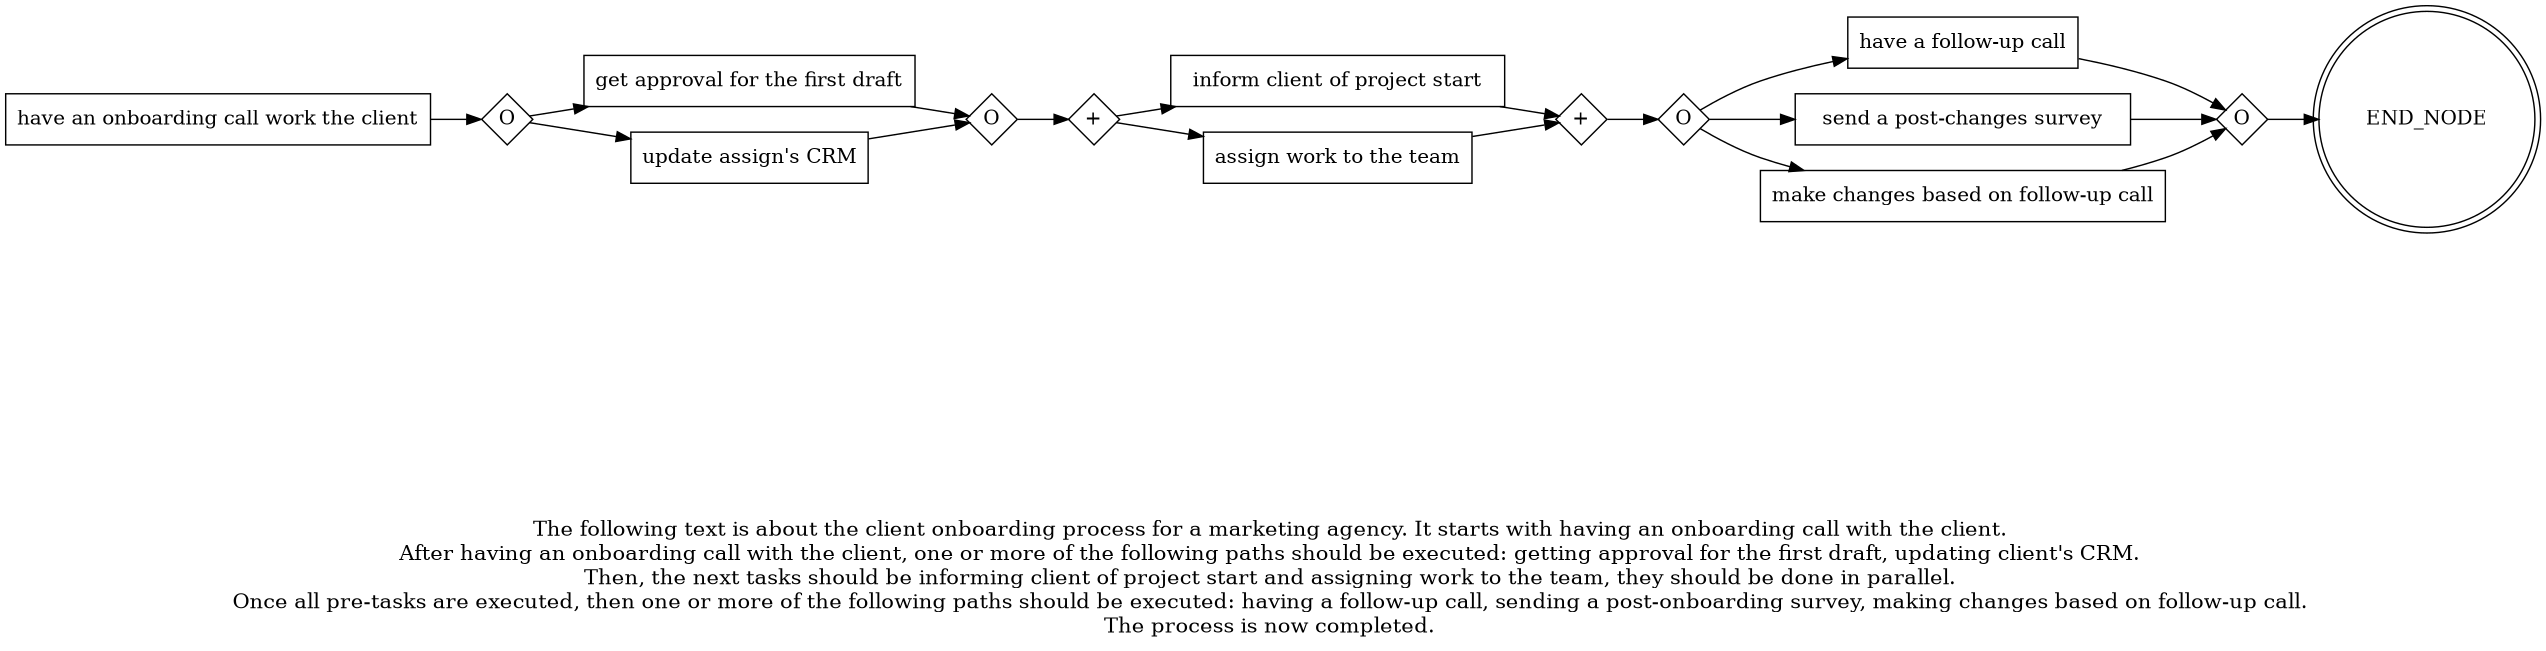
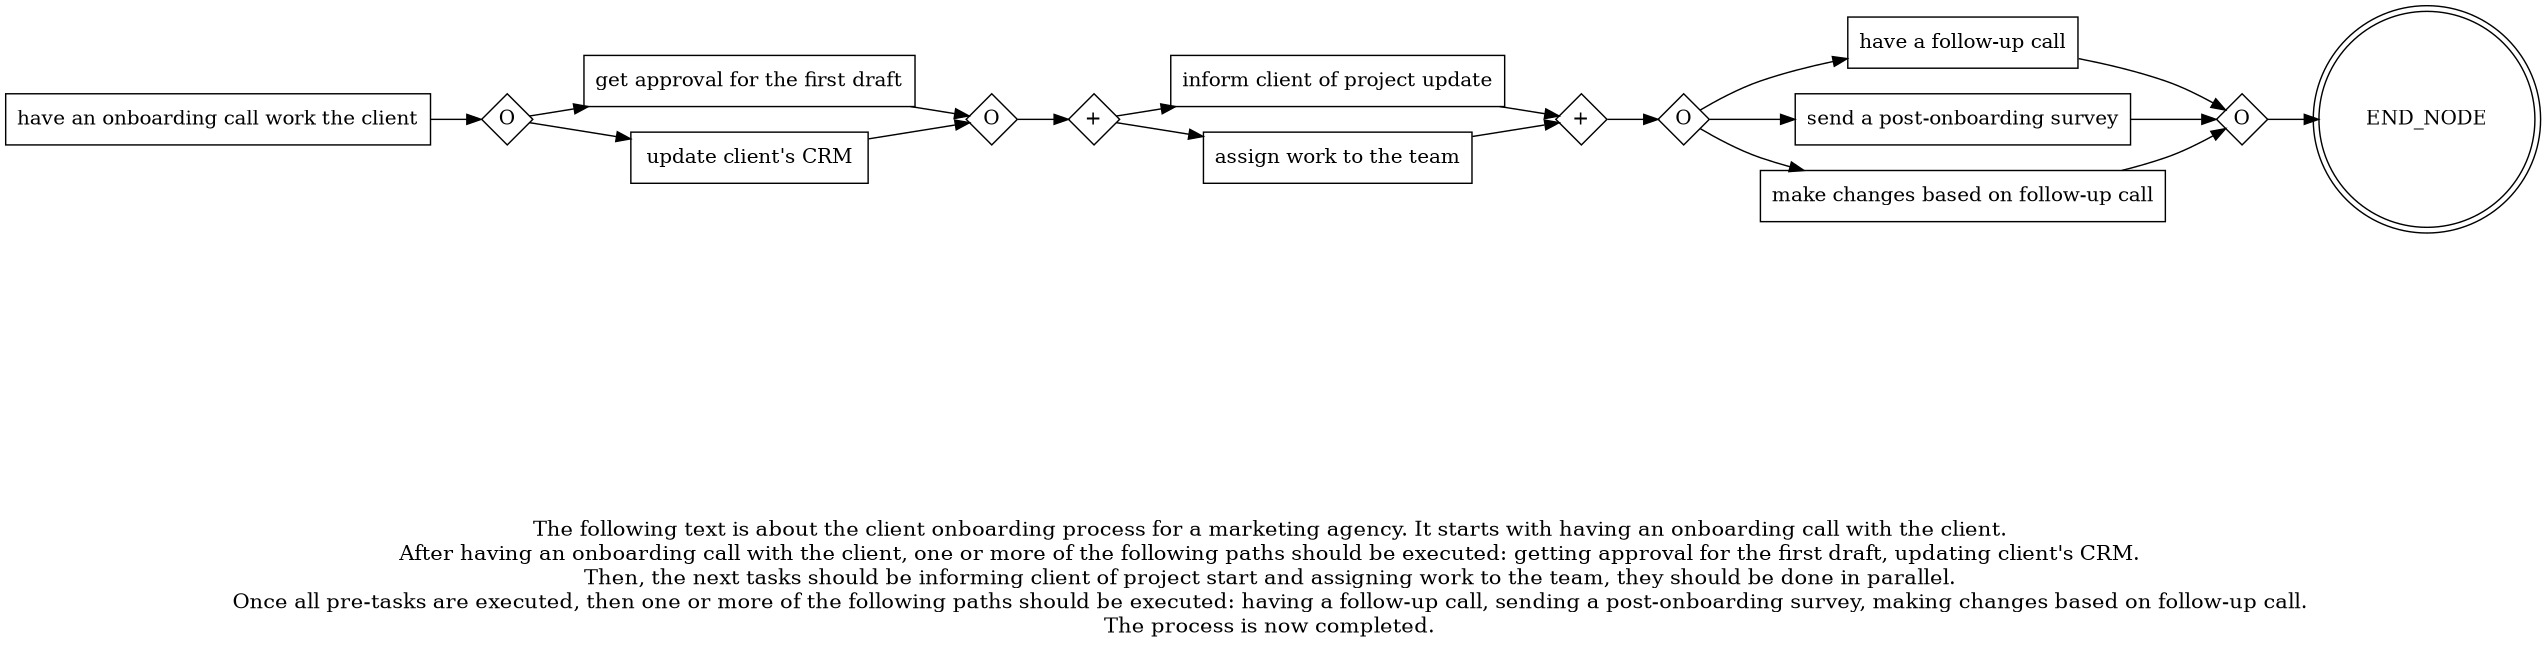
node "inform client of project start": label "inform client of project start" -> "inform client of project update"
node "send a post-changes survey": label "send a post-changes survey" -> "send a post-onboarding survey"
node "update assign's CRM": label "update assign's CRM" -> "update client's CRM"
